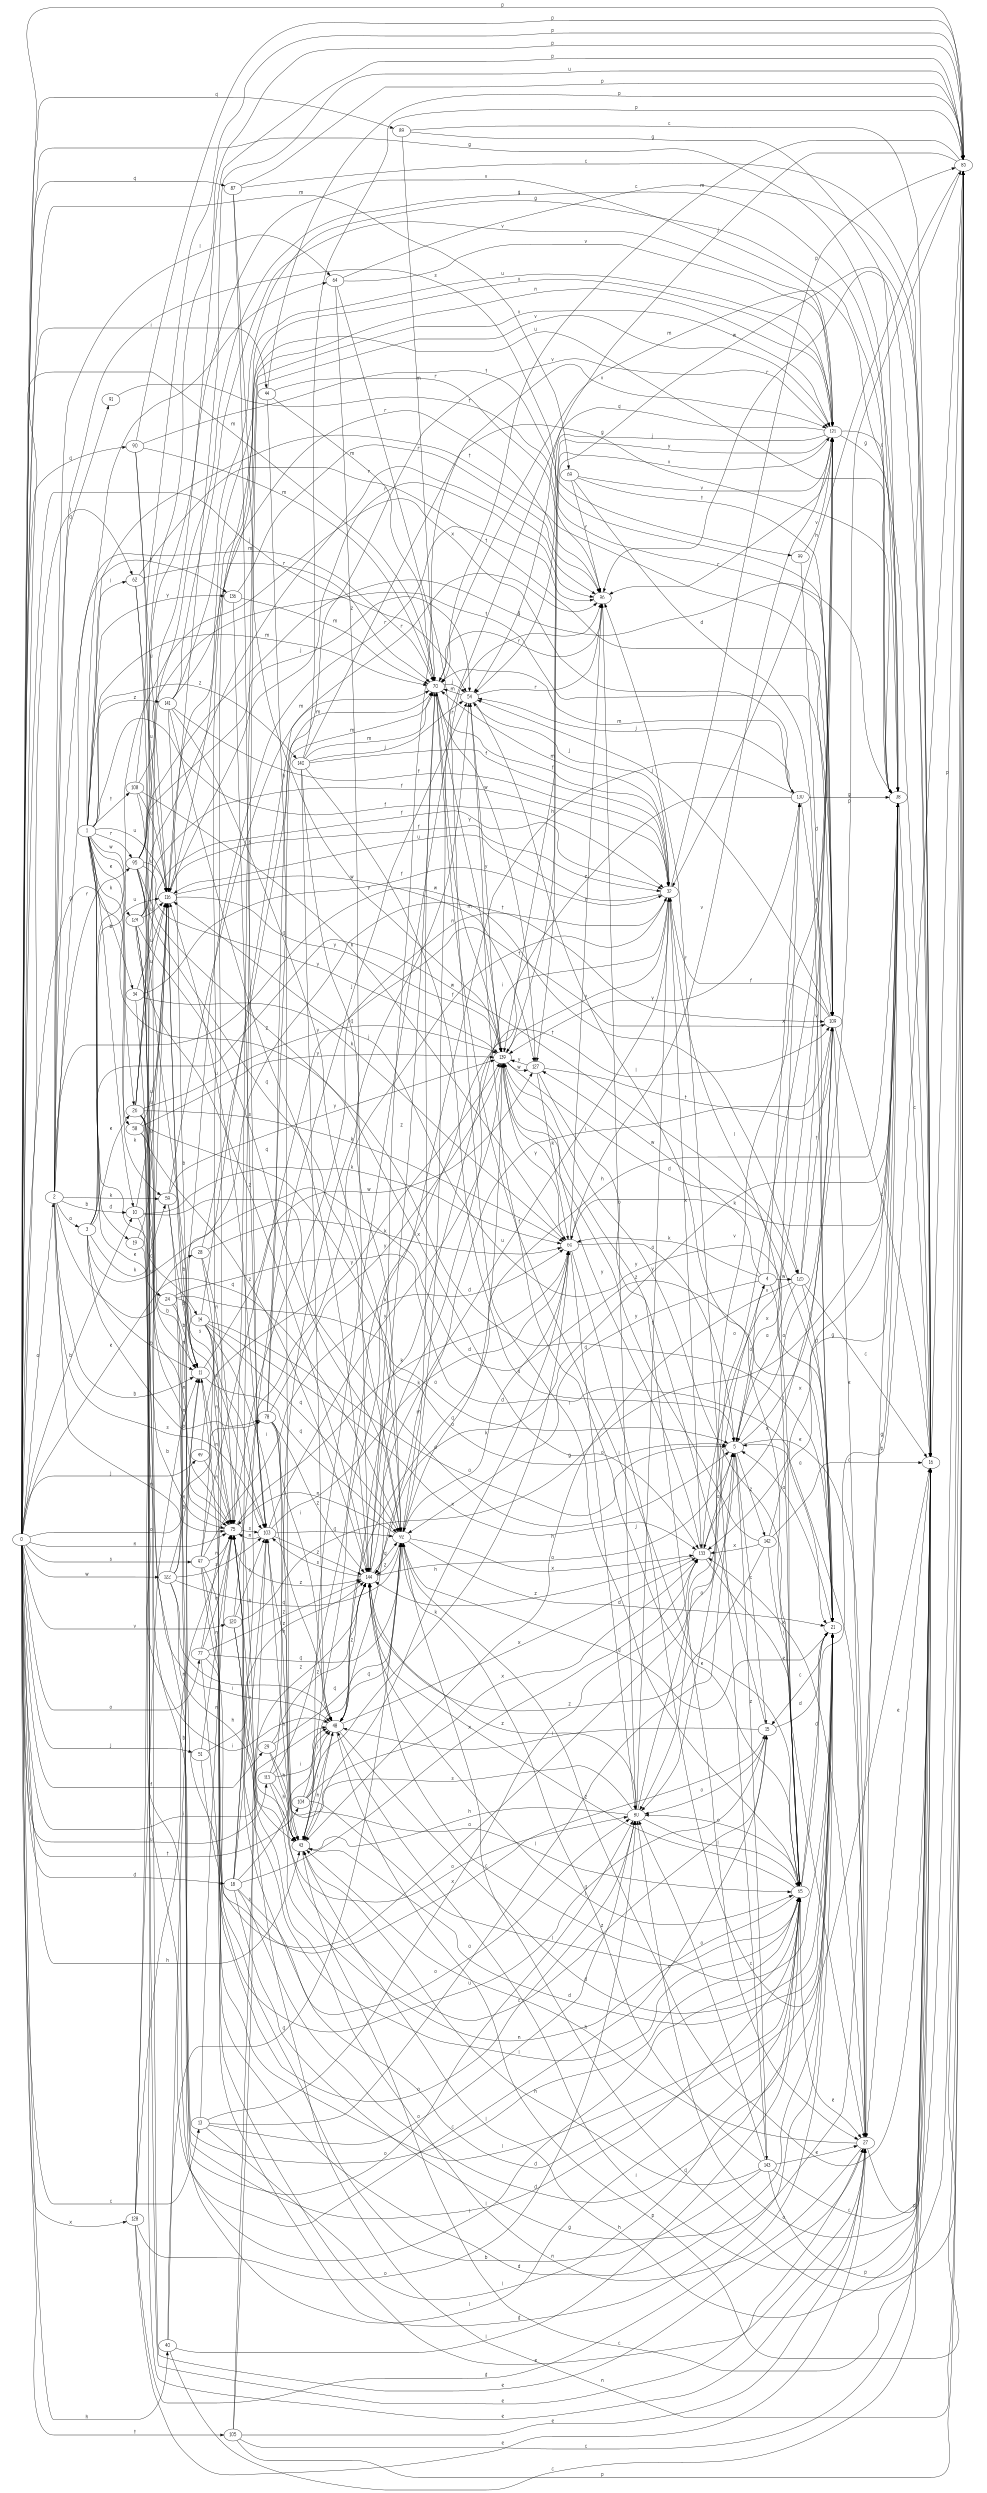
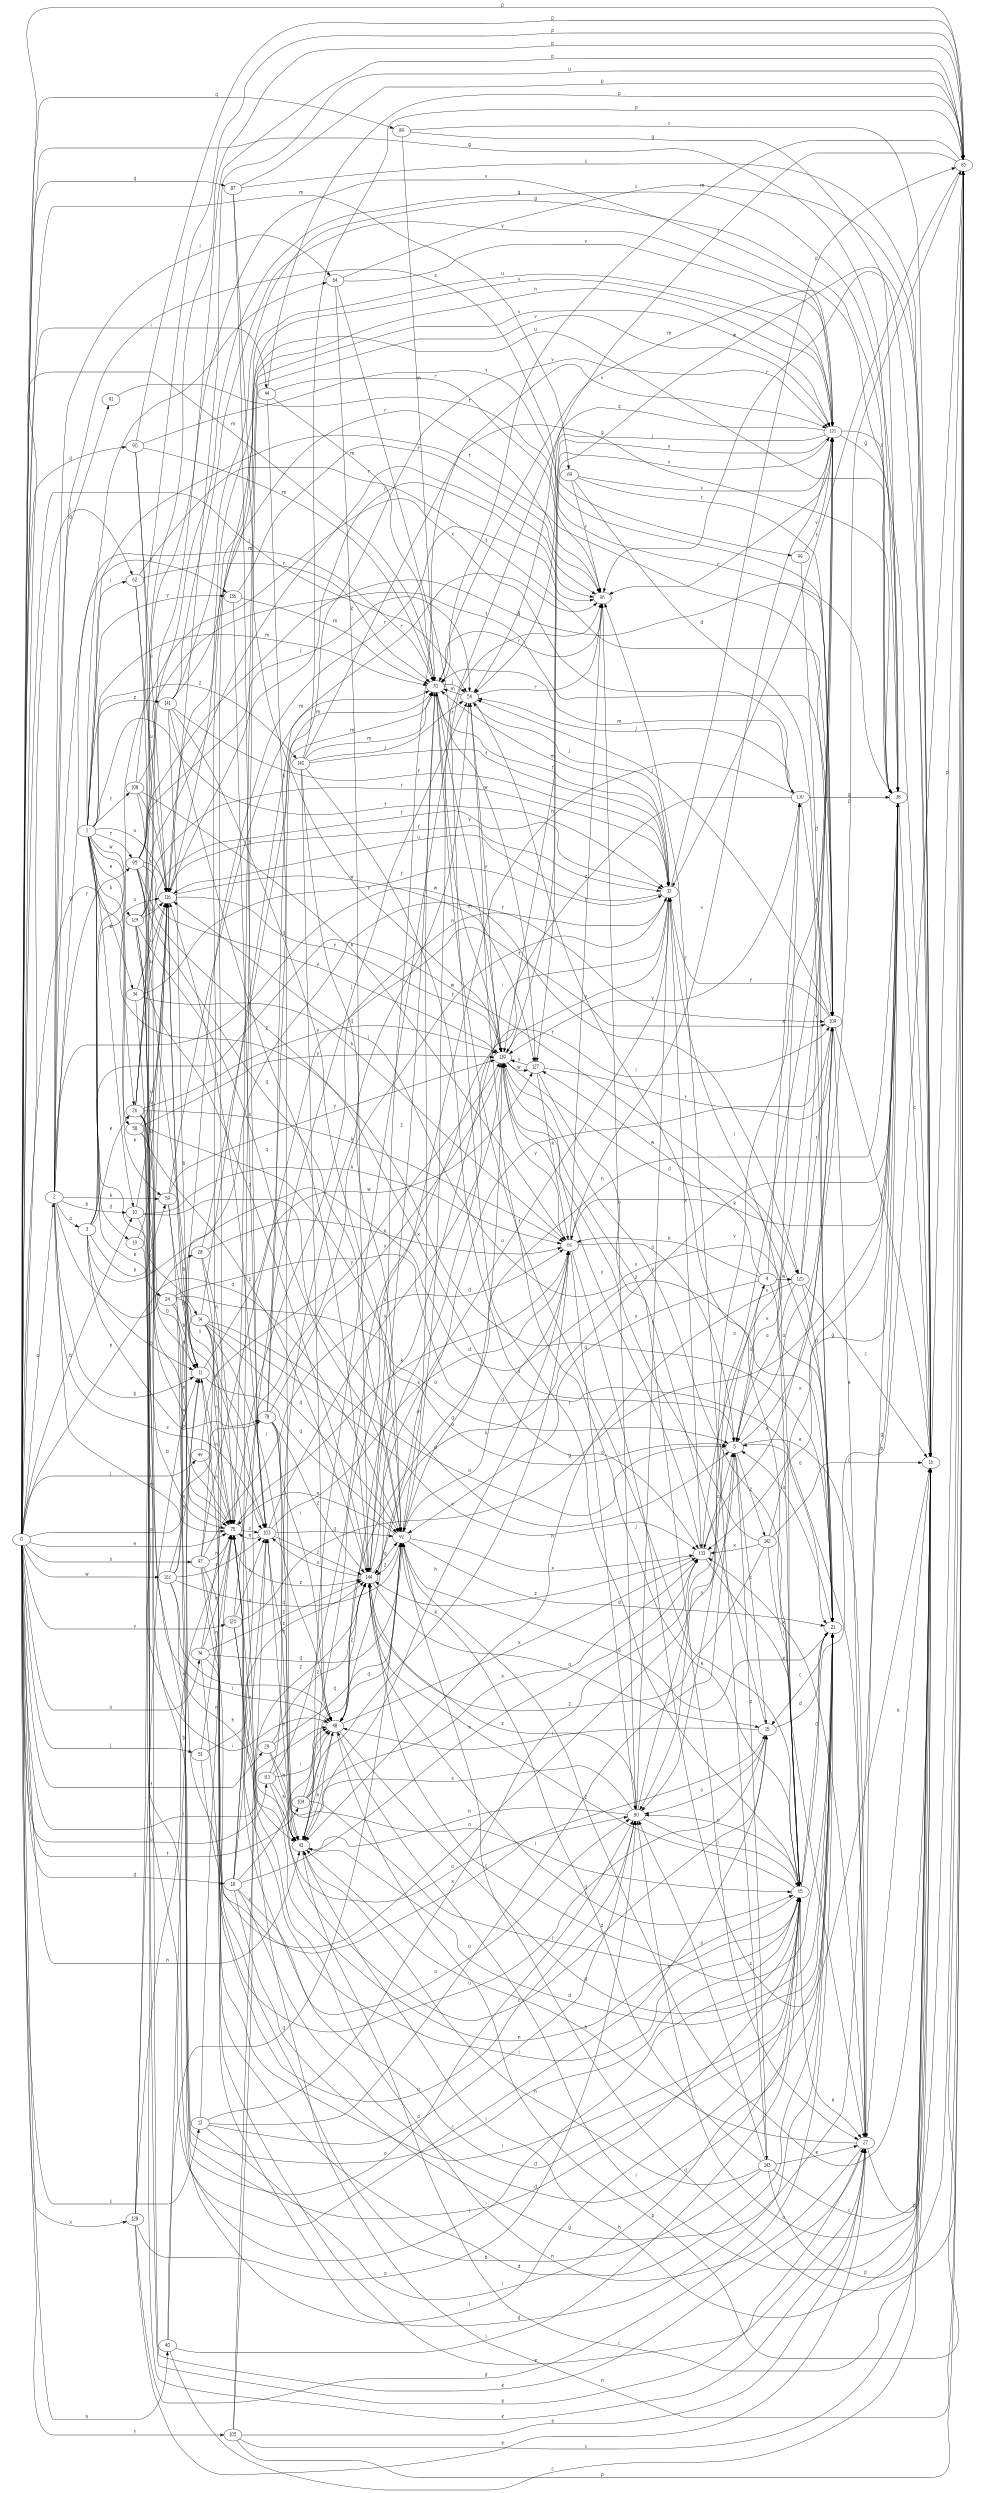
edge "85" -> "32": label "h" -> "f"
edge "144" -> "5": now "144" -> "15"
node "77": label "77" -> "74"
